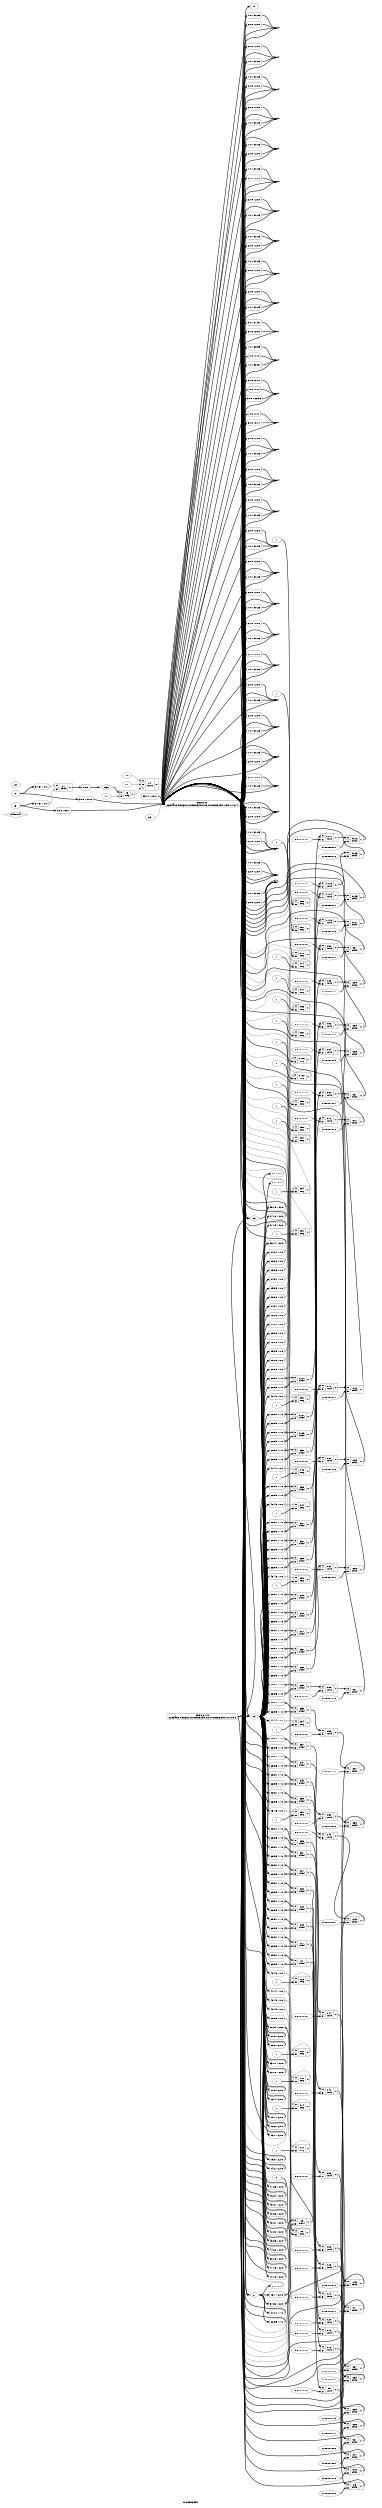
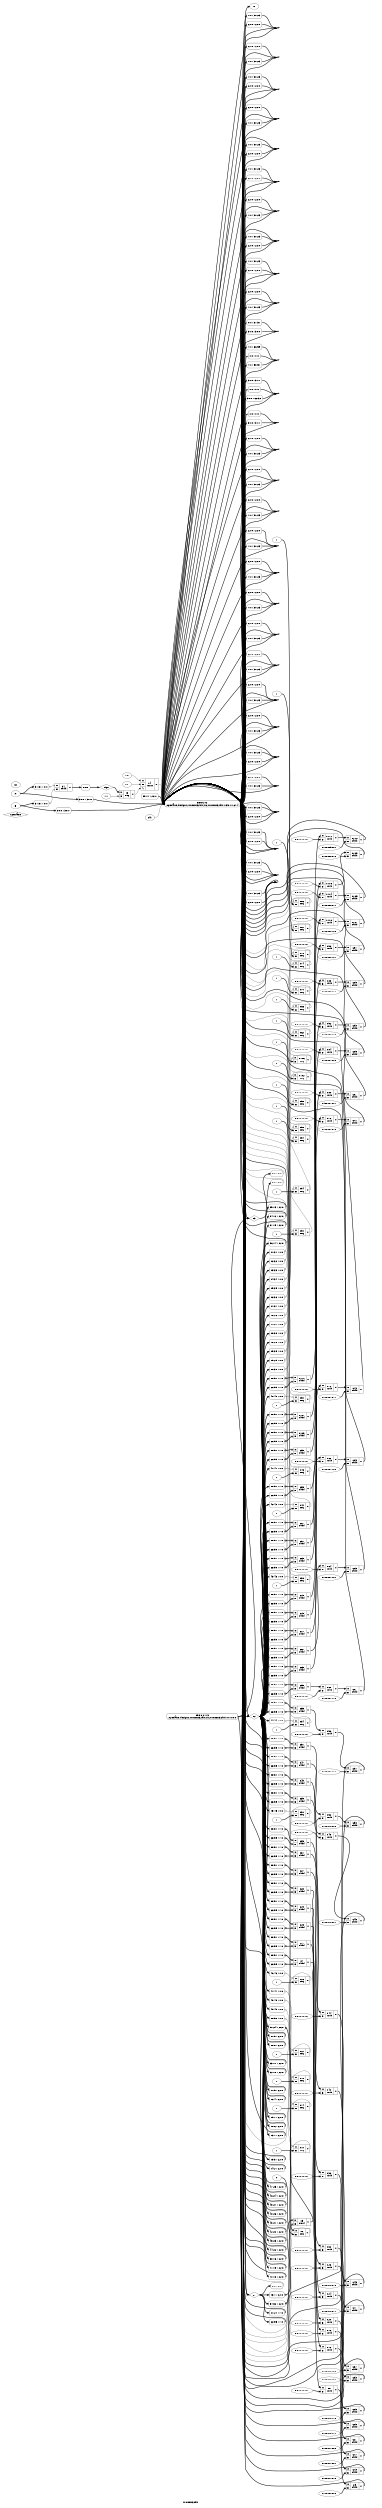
node "mantissa": label "mantissa" -> "openlane"
